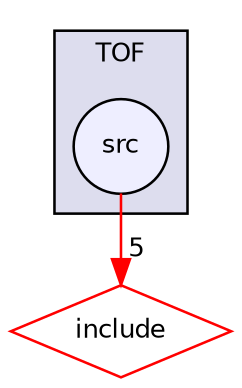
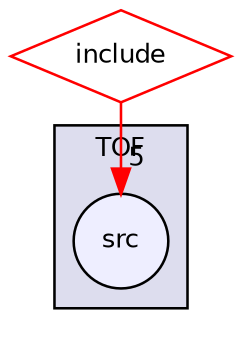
edge "src" -> "include": reversed
